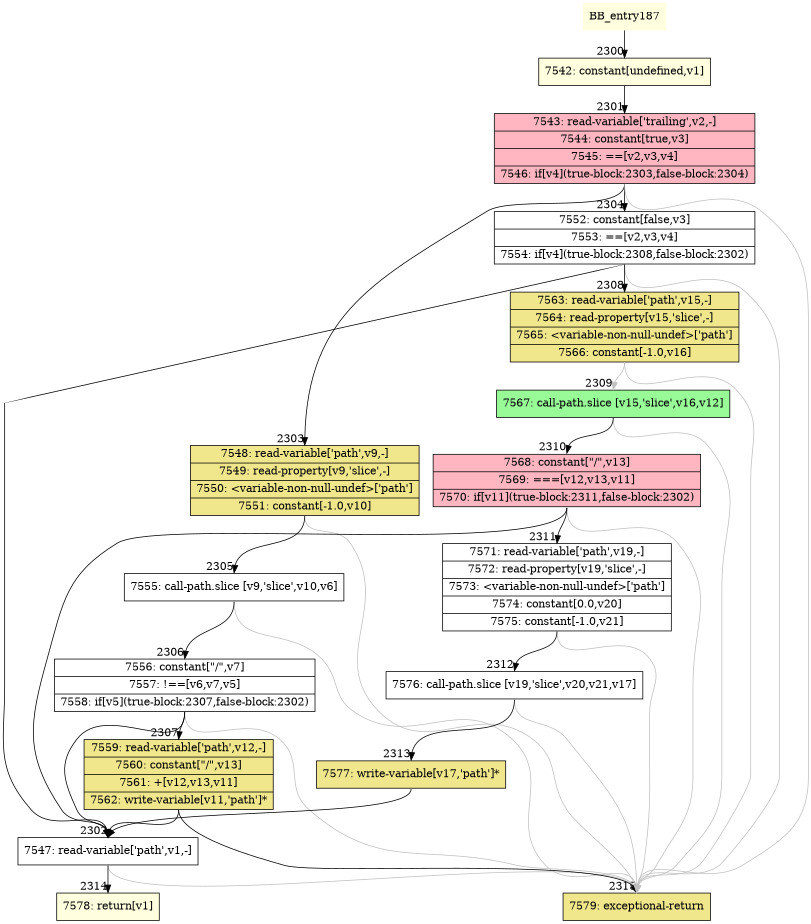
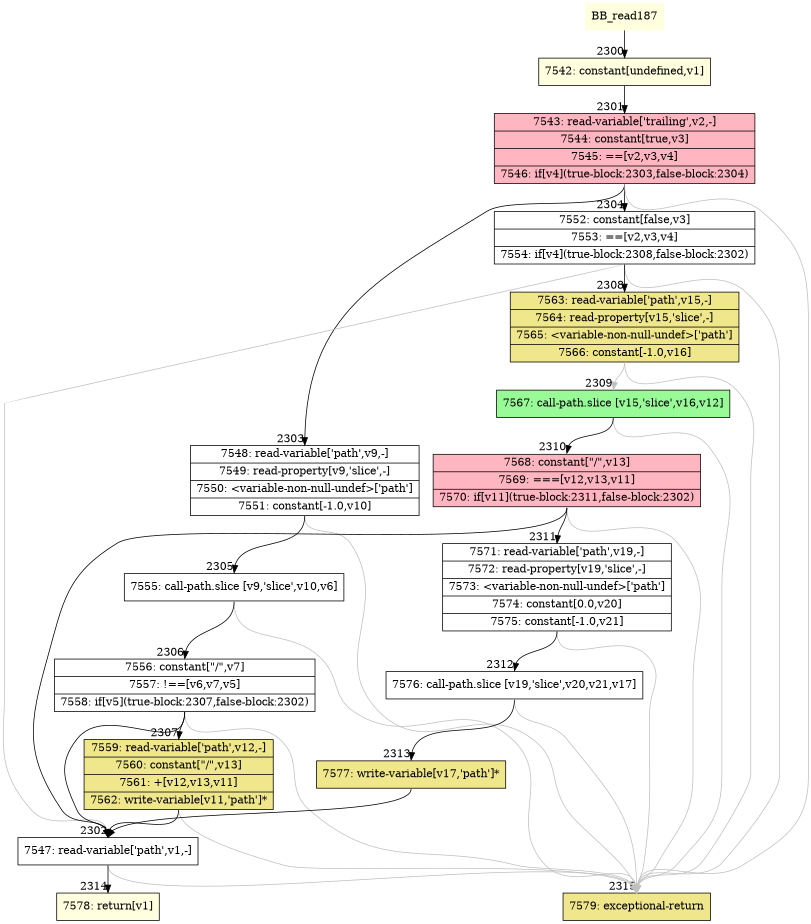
node "BB_entry187": label "BB_entry187" -> "BB_read187"
edge "7552: constant[false,v3]" -> "7547: read-variable['path',v1,-]": color black -> gray
node "7548: read-variable['path',v9,-]": fillcolor khaki -> white
edge "7559: read-variable['path',v12,-]" -> "7579: exceptional-return": color black -> gray
